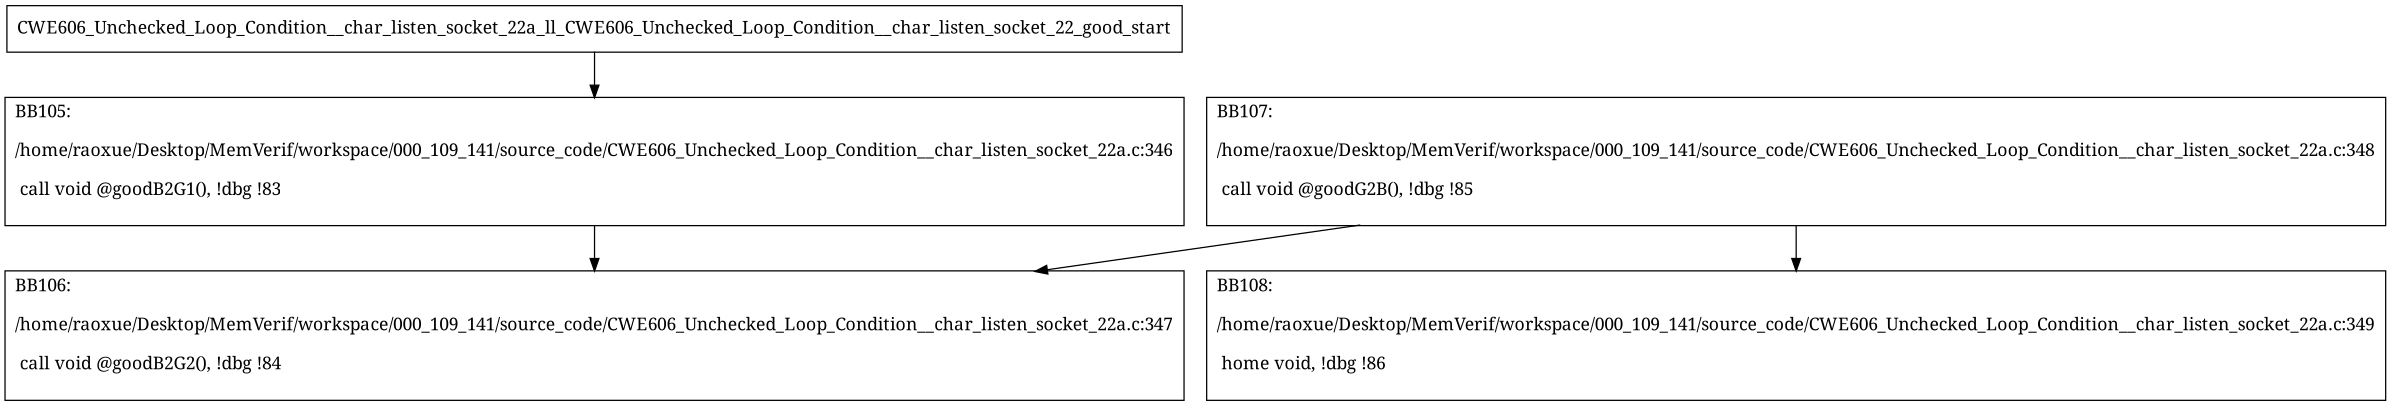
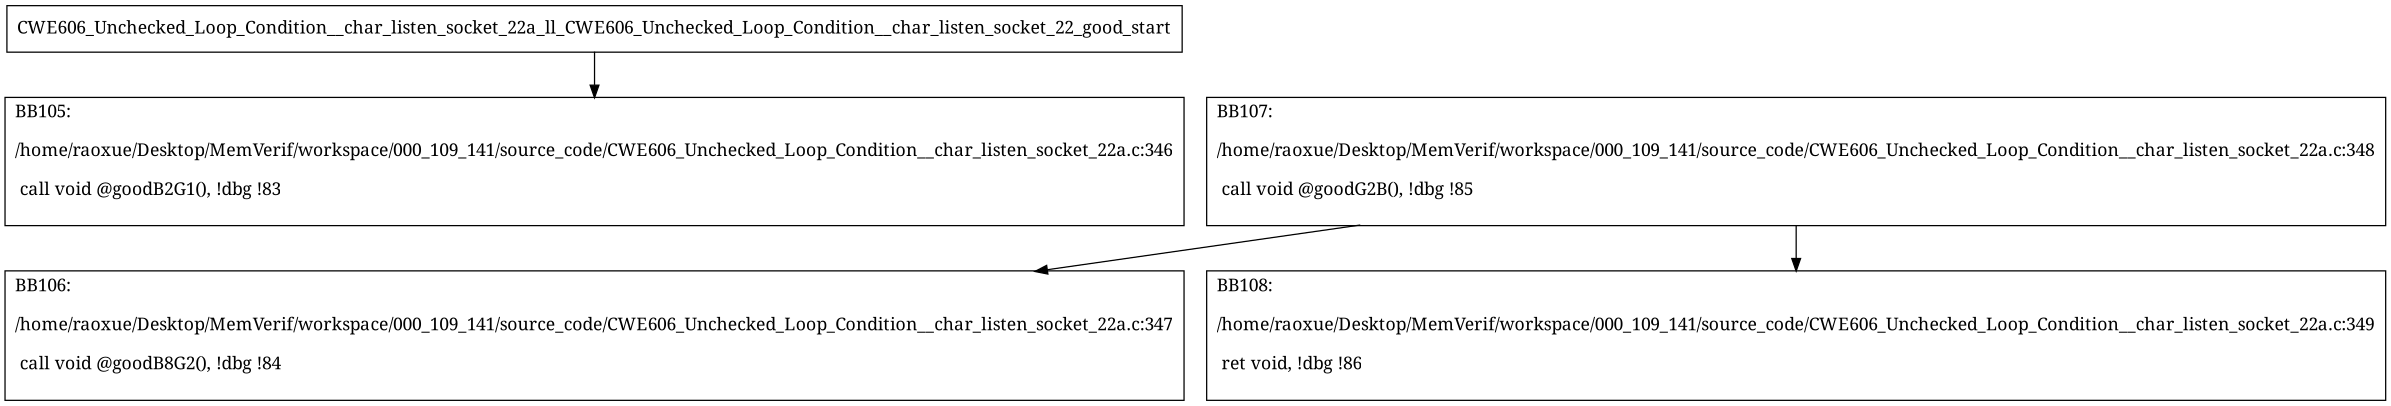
edge "BB105:" -> "BB106:": removed
node "BB106:": text "call void @goodB2G2(), !dbg !84" -> "call void @goodB8G2(), !dbg !84"
node "BB108:": text "home void, !dbg !86" -> "ret void, !dbg !86"
